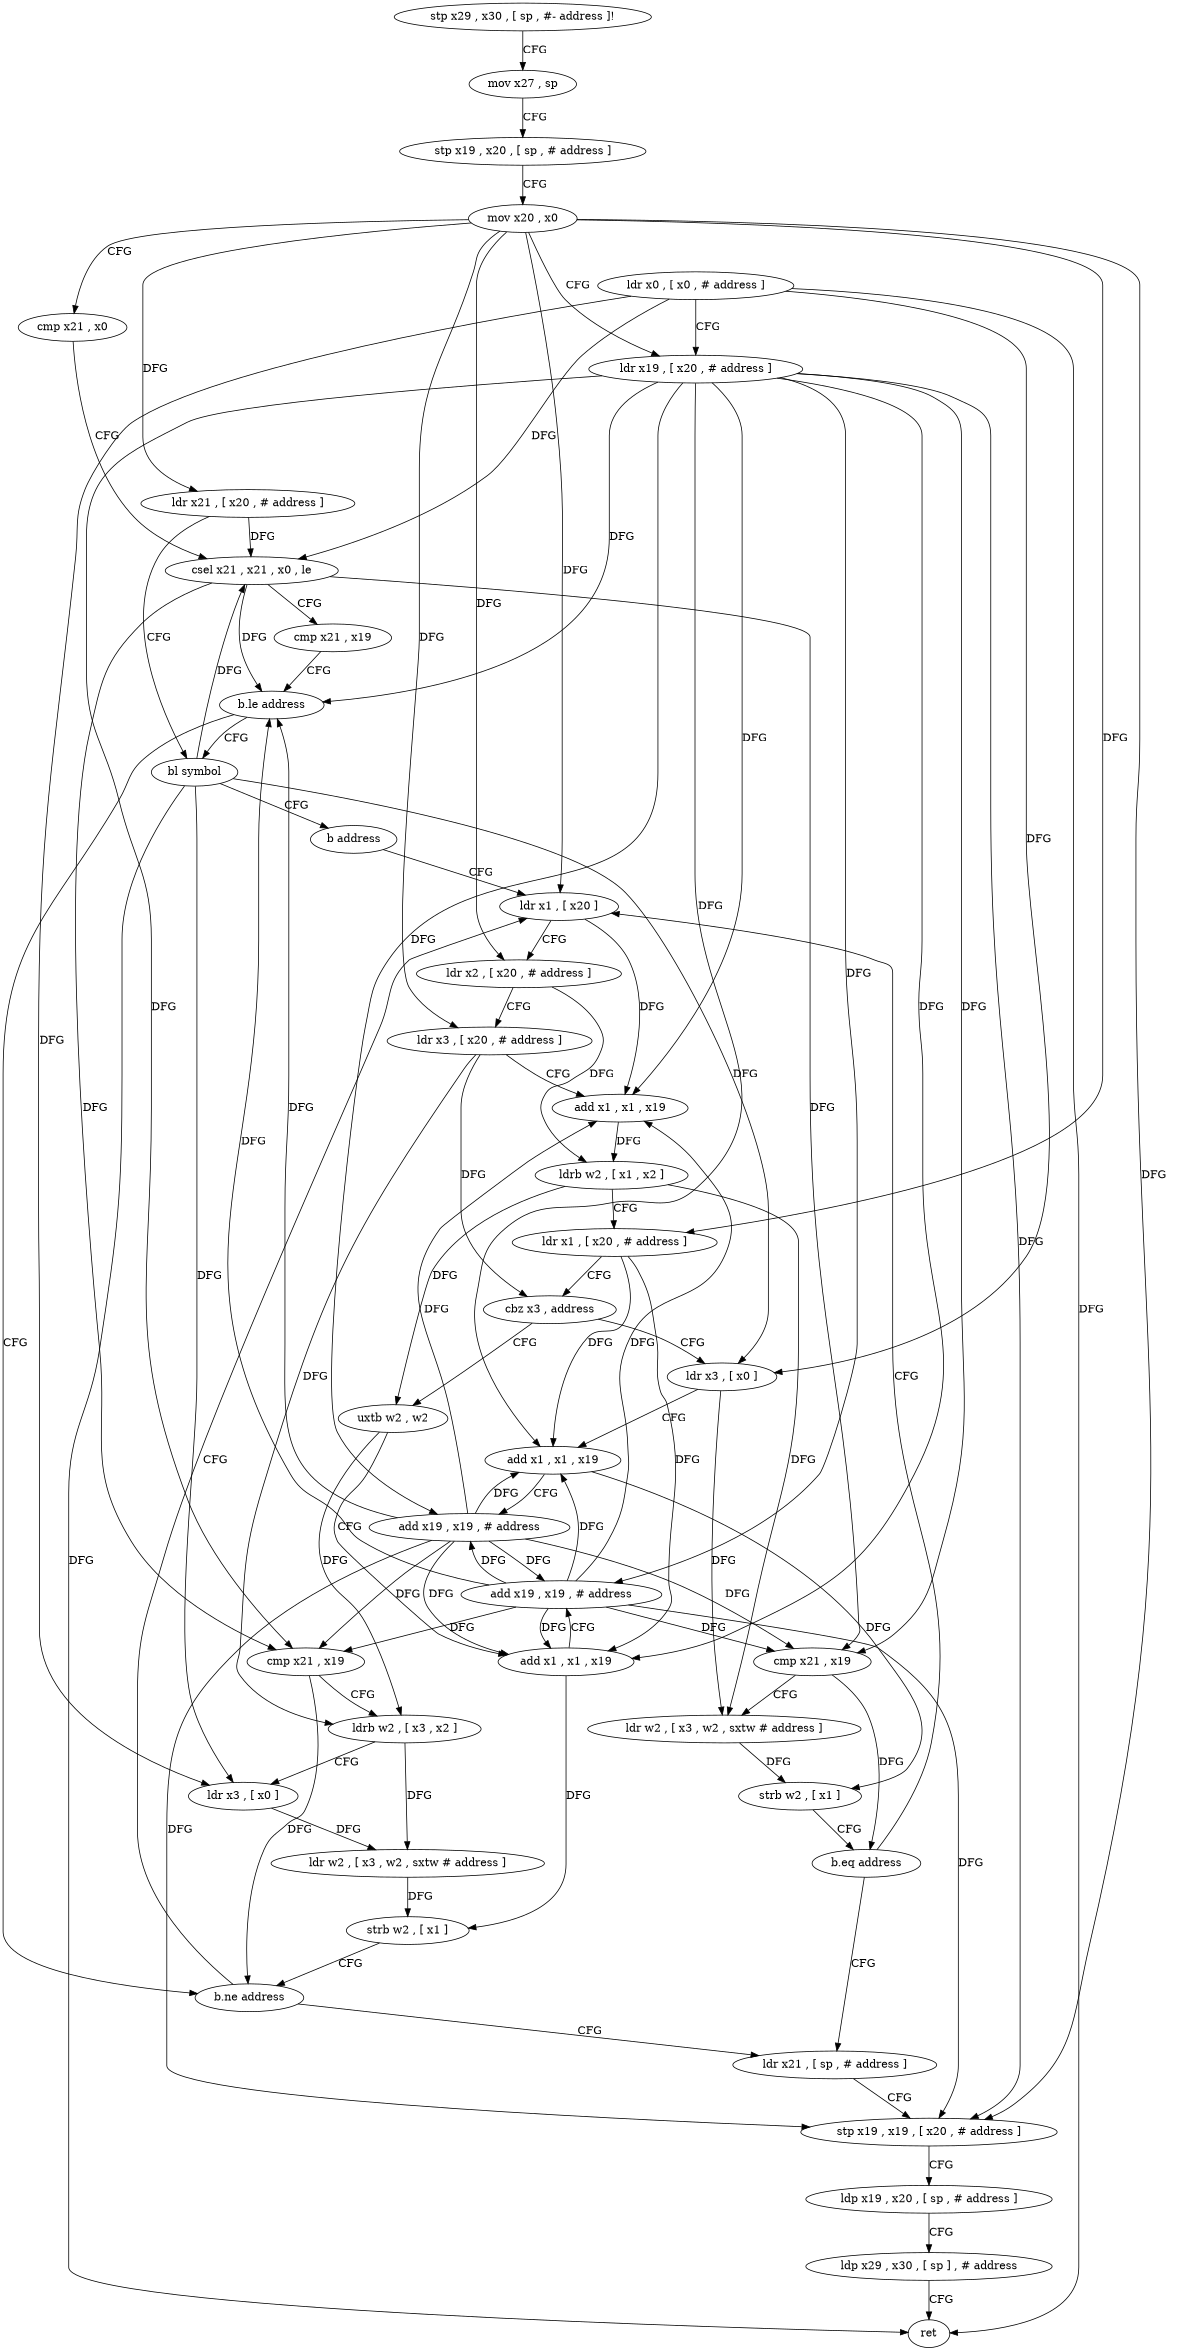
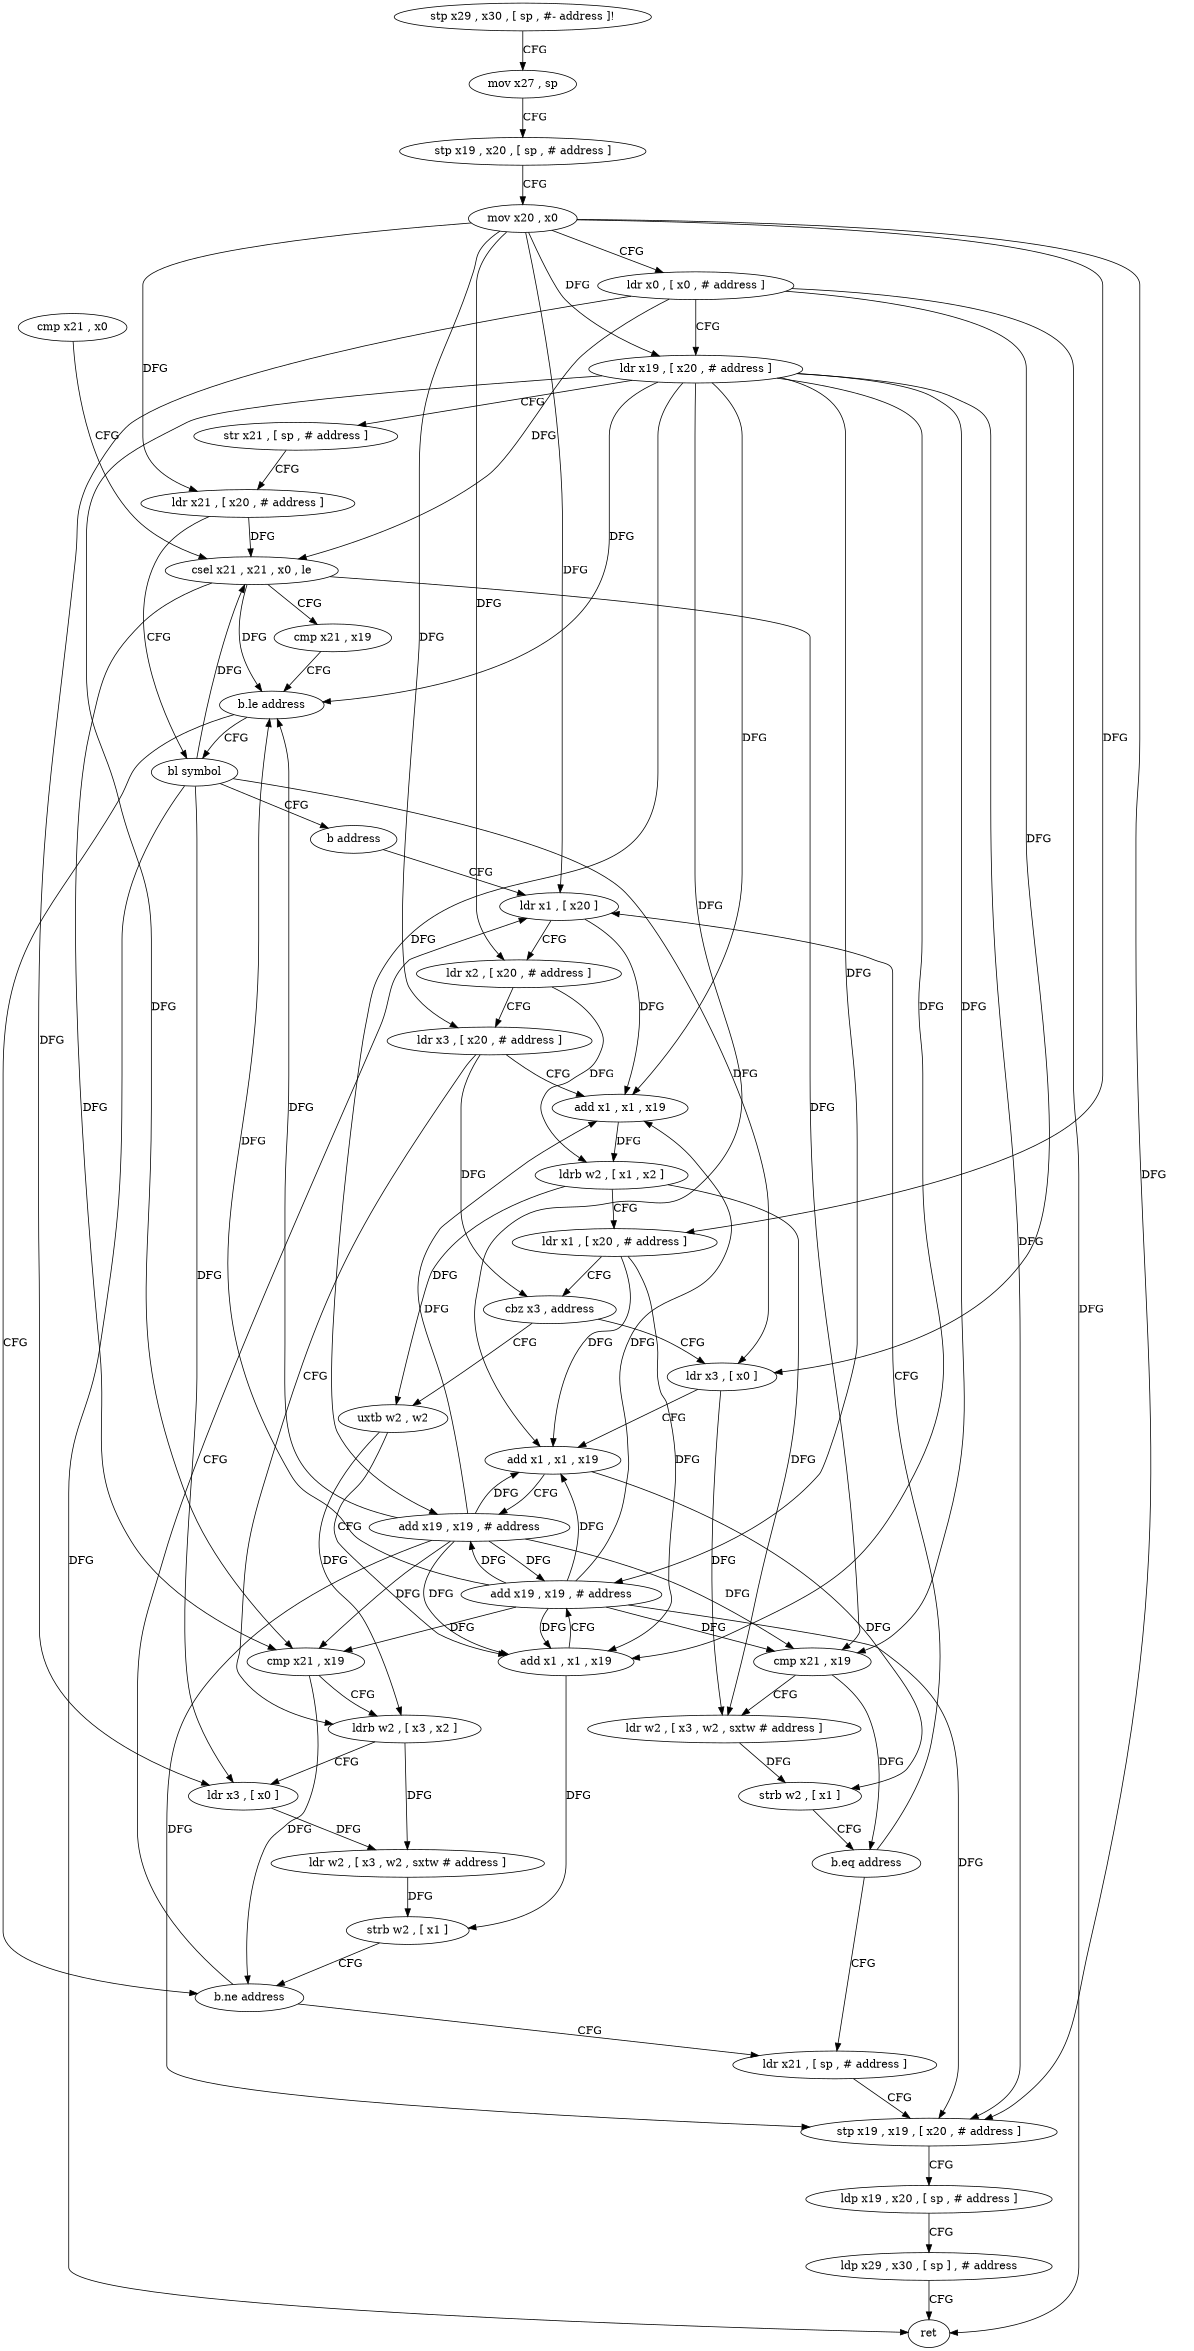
edge "mov x20 , x0" -> "cmp x21 , x0": now "mov x20 , x0" -> "ldr x0 , [ x0 , # address ]"
edge "mov x20 , x0" -> "ldr x19 , [ x20 , # address ]": label "CFG" -> "DFG"
node "str x21 , [ sp , # address ]": added
edge "ldr x3 , [ x20 , # address ]" -> "ldrb w2 , [ x3 , x2 ]": label "DFG" -> "CFG"
